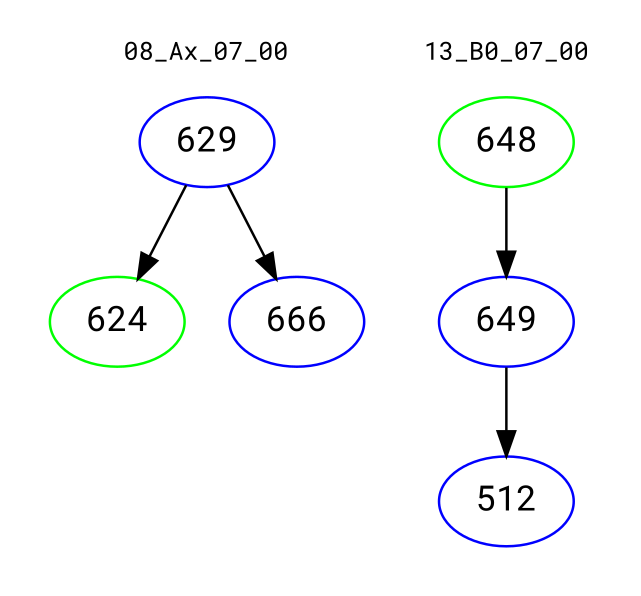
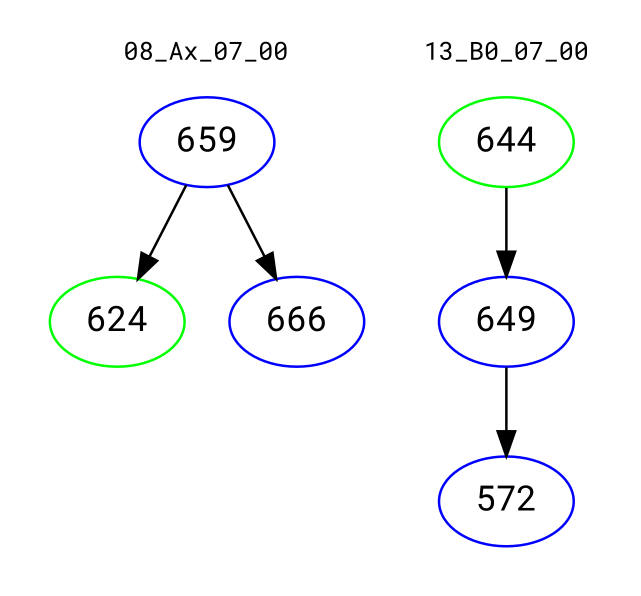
node "629": label "629" -> "659"
node "648": label "648" -> "644"
node "512": label "512" -> "572"
